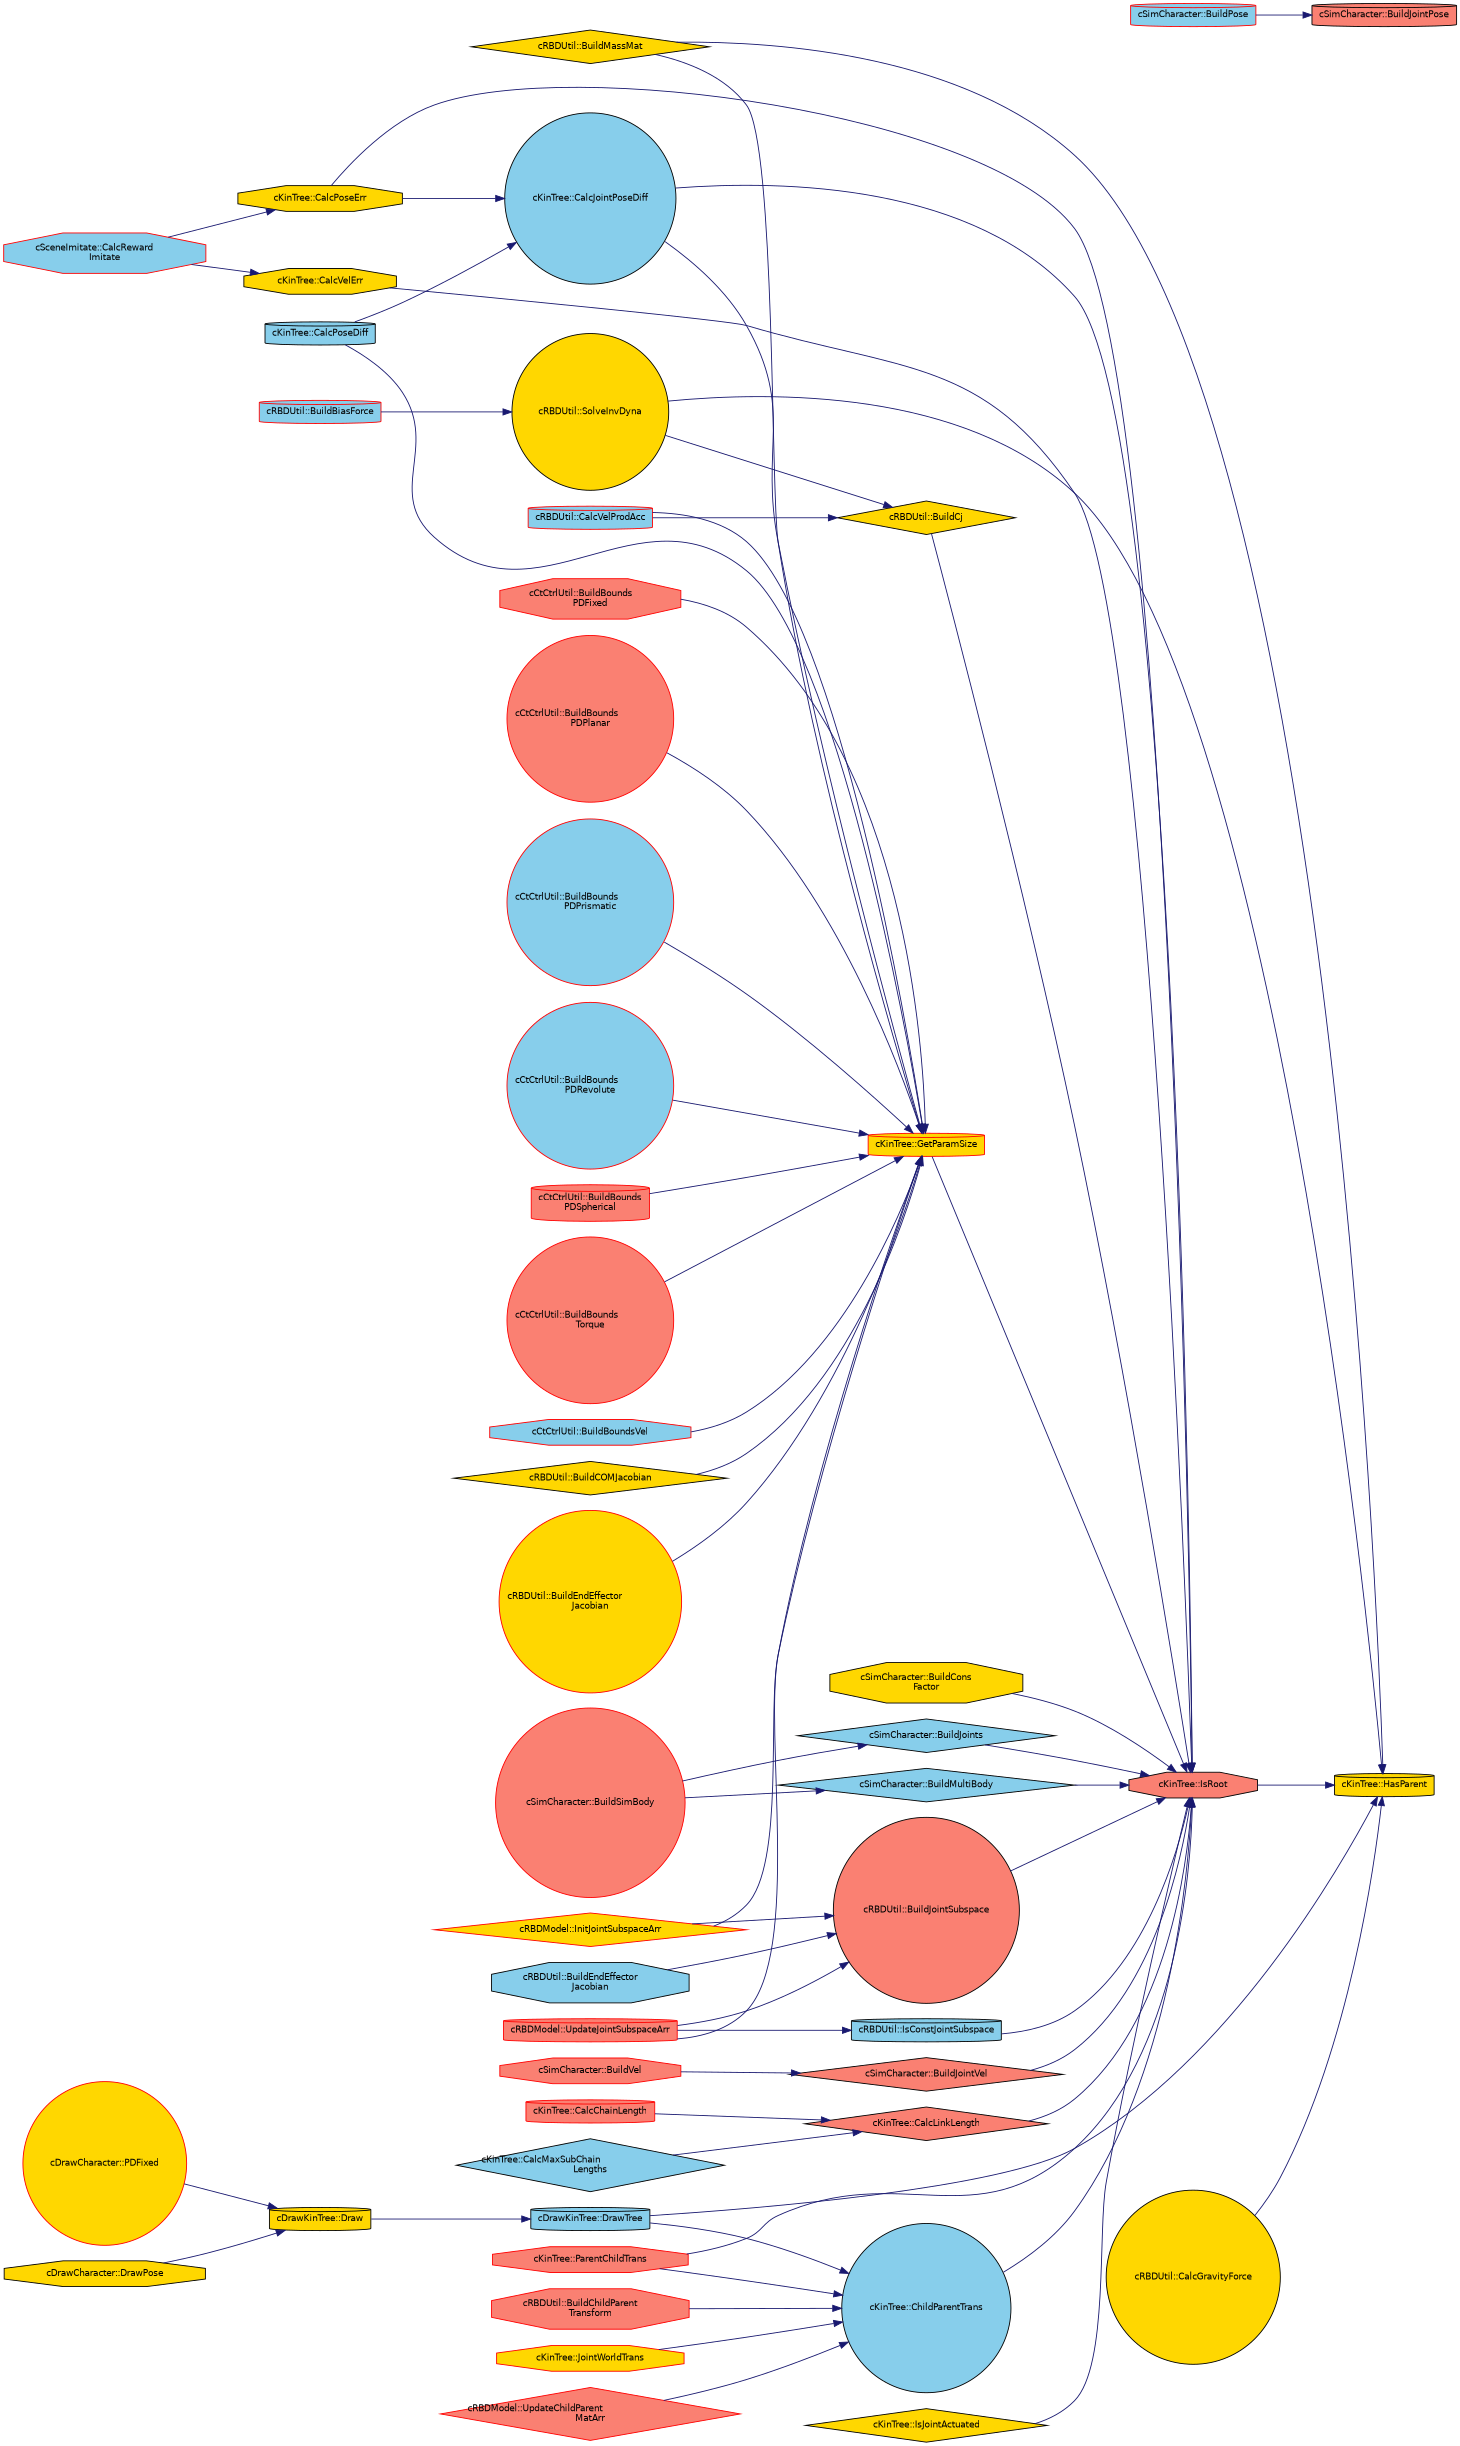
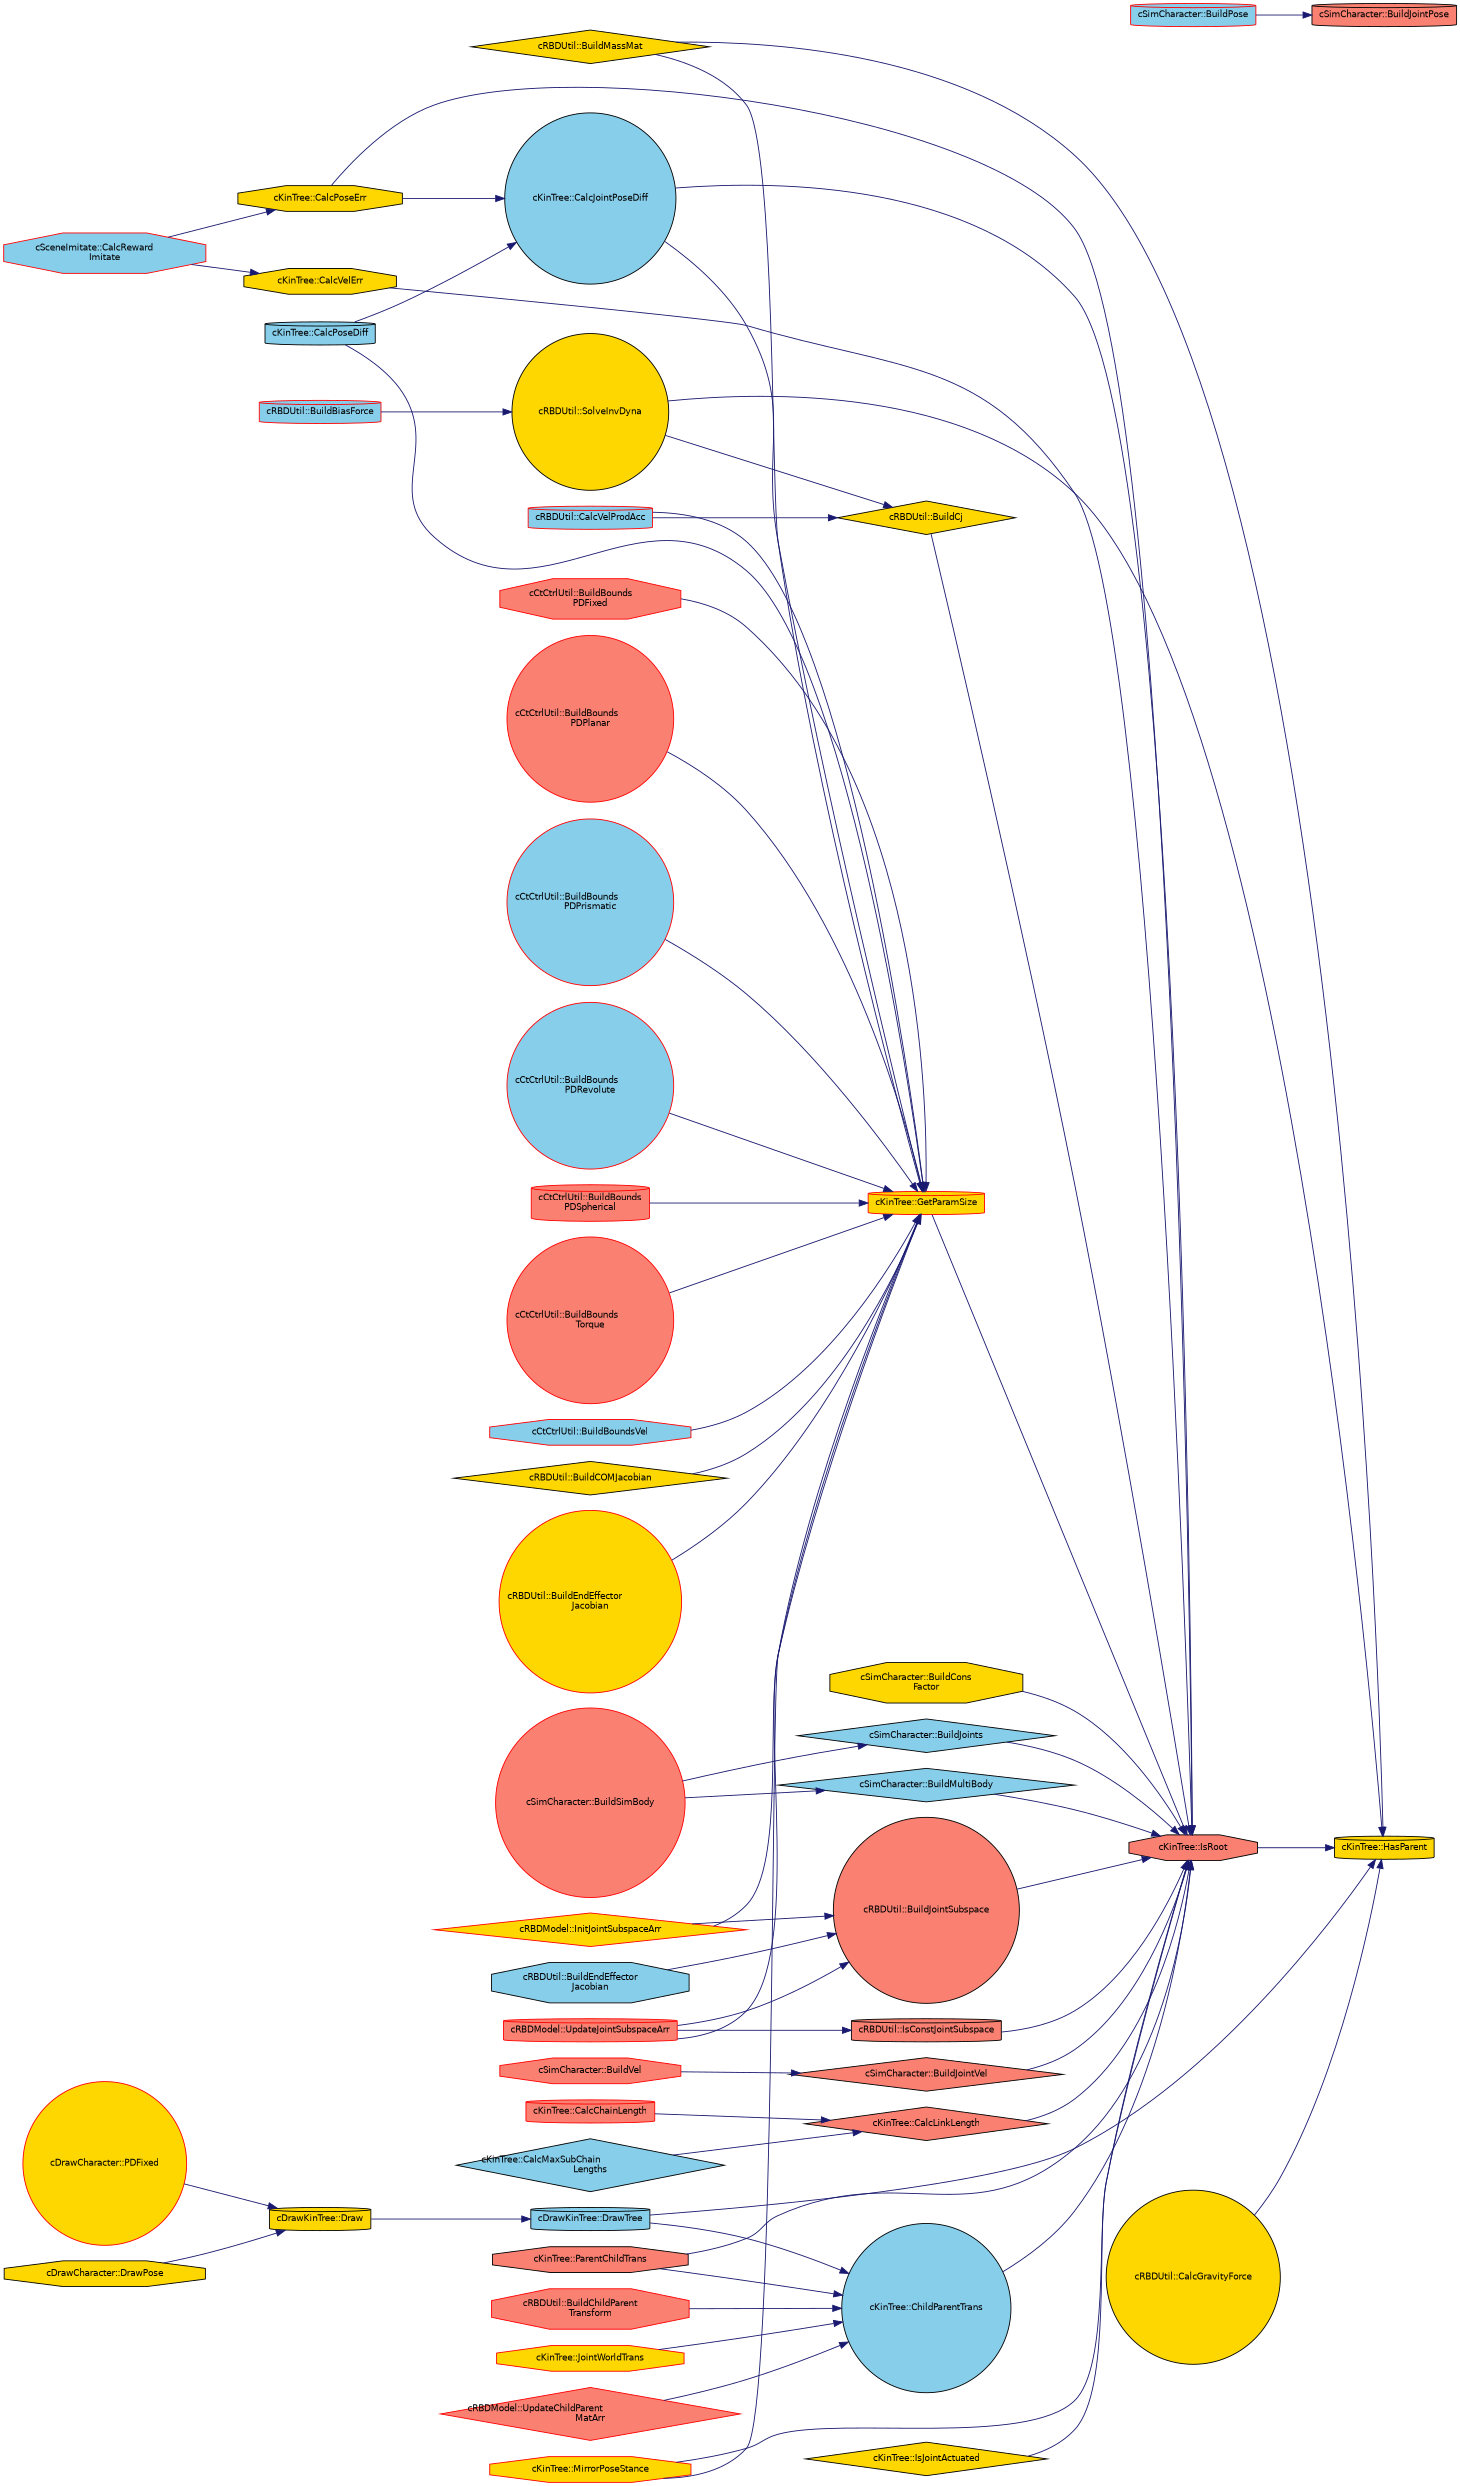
node "cRBDUtil::IsConstJointSubspace": fillcolor skyblue -> salmon
node "cKinTree::ParentChildTrans": color red -> black
node "cKinTree::MirrorPoseStance": added
